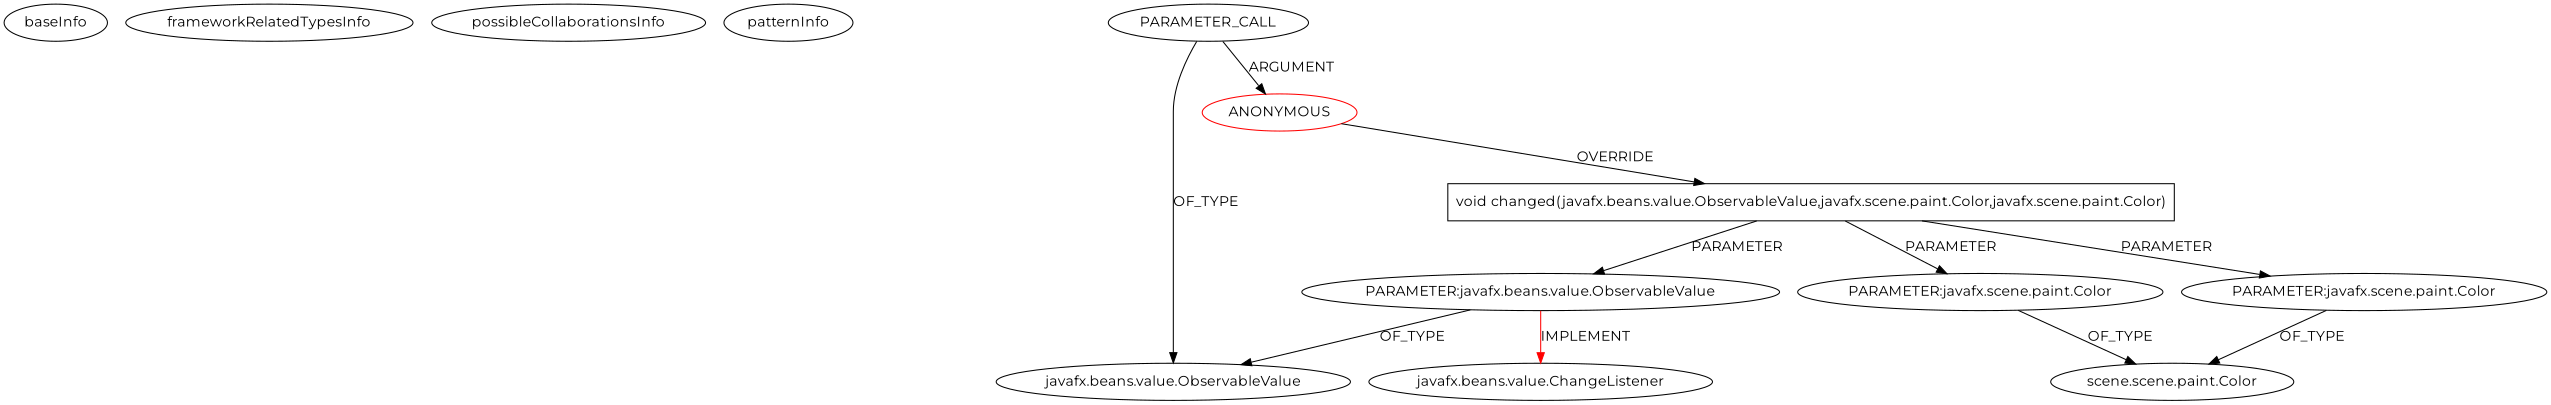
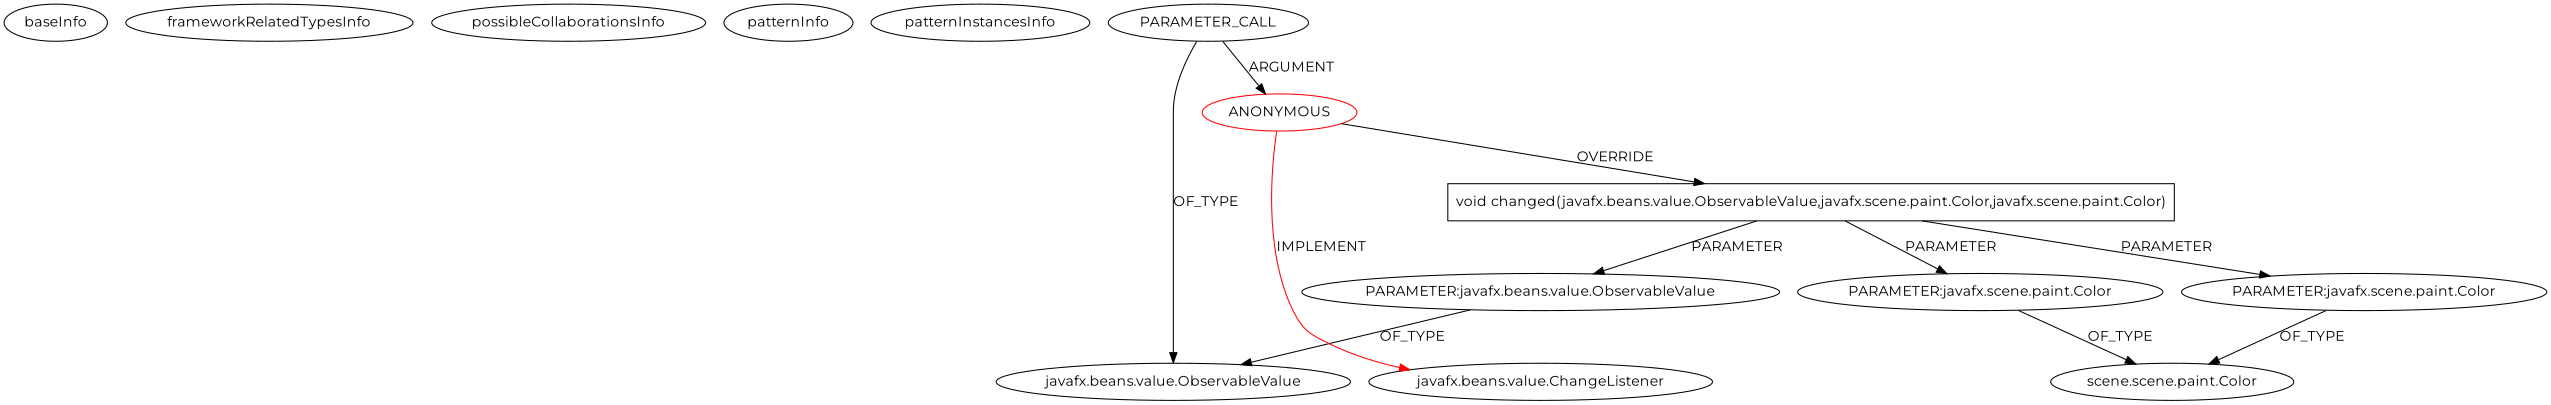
node "patternInstancesInfo": added
edge "PARAMETER:javafx.beans.value.ObservableValue" -> "javafx.beans.value.ChangeListener": now "ANONYMOUS" -> "javafx.beans.value.ChangeListener"
